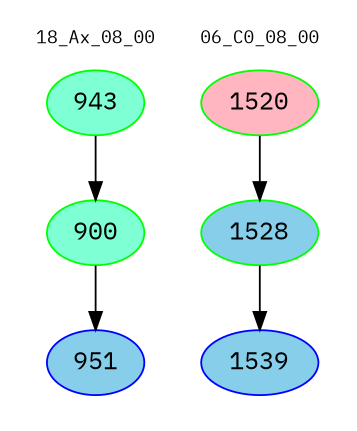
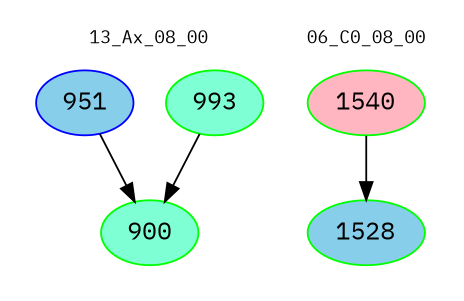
cluster "18_Ax_08_00": label "18_Ax_08_00" -> "13_Ax_08_00"
node "943": label "943" -> "993"
node "1520": label "1520" -> "1540"
edge "900" -> "951": reversed
node "1539": removed
